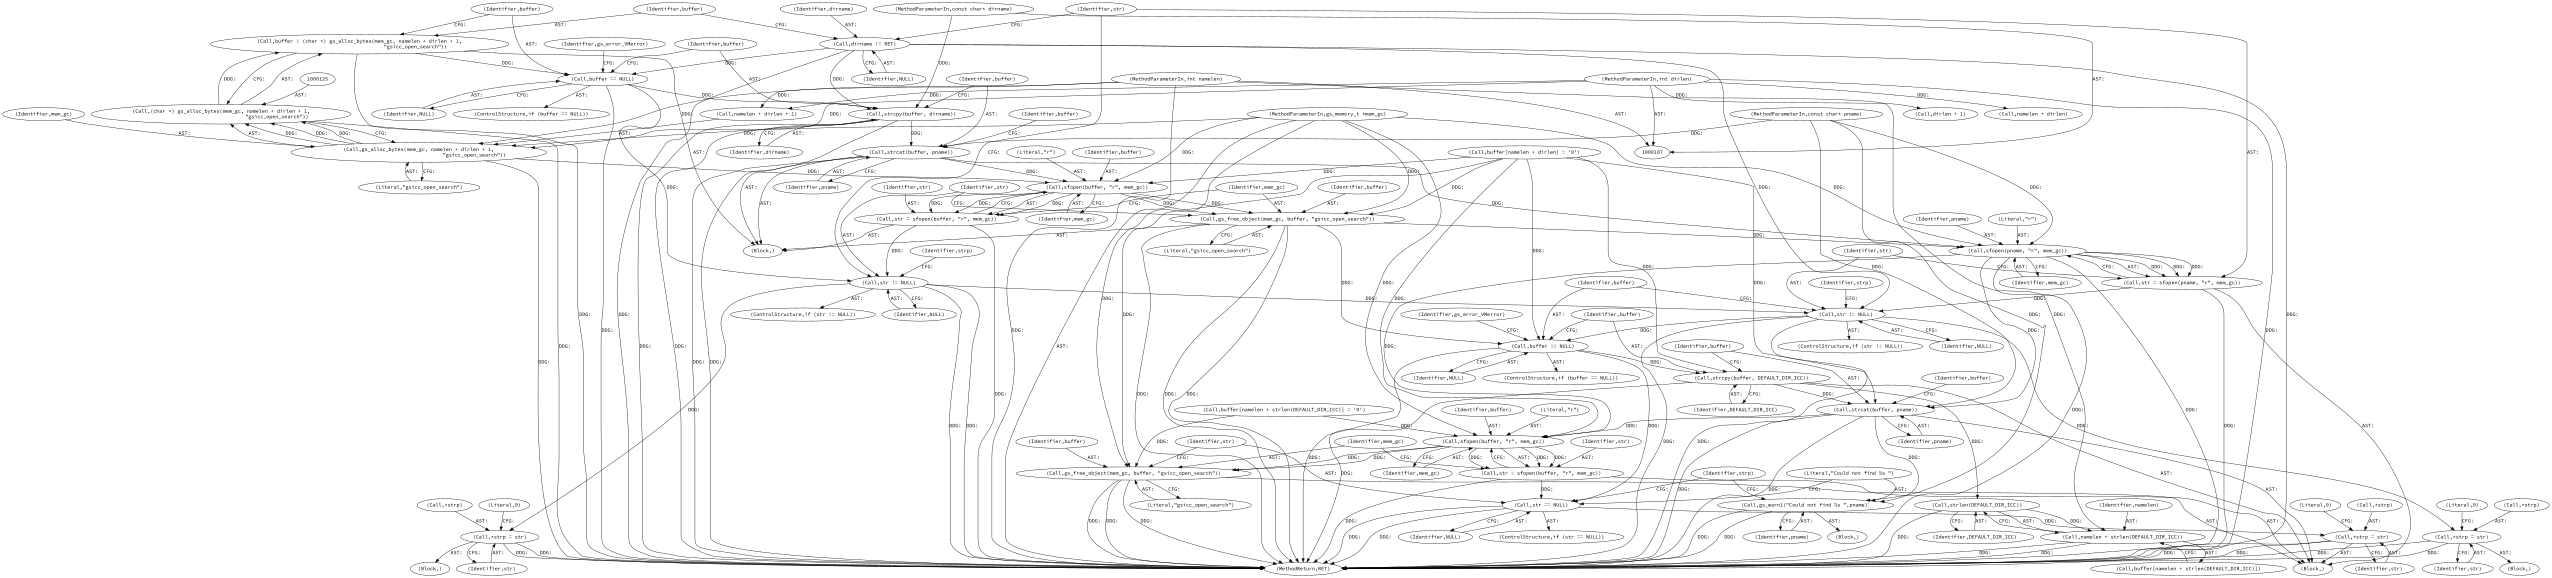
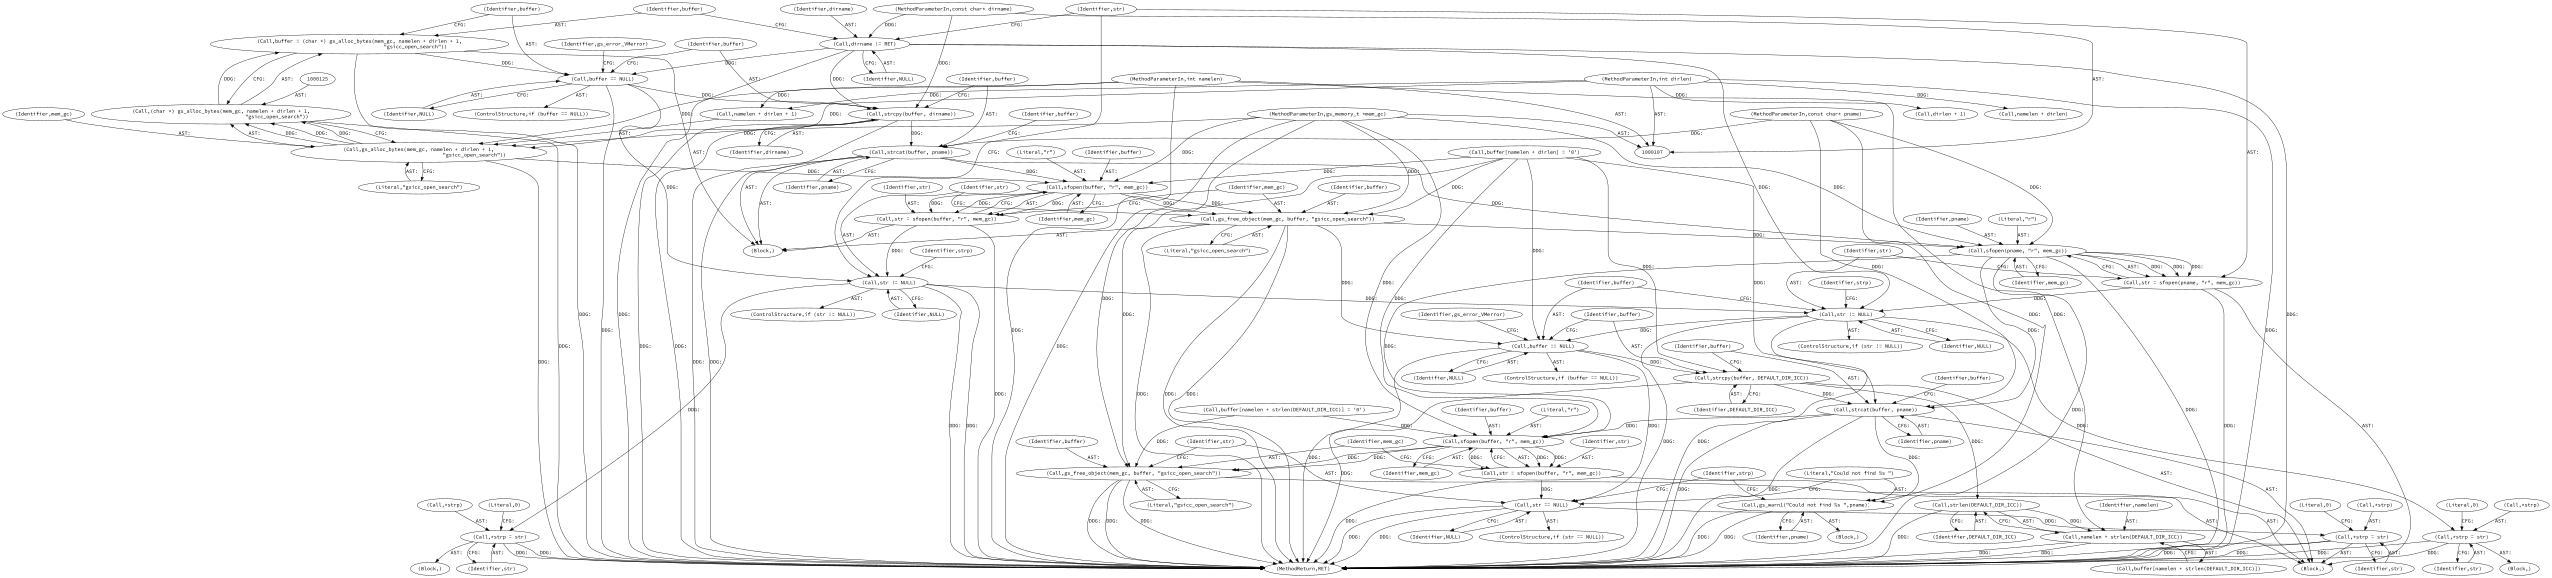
edge "(MethodParameterIn,const char* dirname)" -> "(Call,dirname != RET)": added, label "DDG:"
edge "(MethodParameterIn,gs_memory_t *mem_gc)" -> "1000107": added, label "AST:"
edge "(MethodParameterIn,gs_memory_t *mem_gc)" -> "(MethodReturn,RET)": label "AST: " -> "DDG: "
